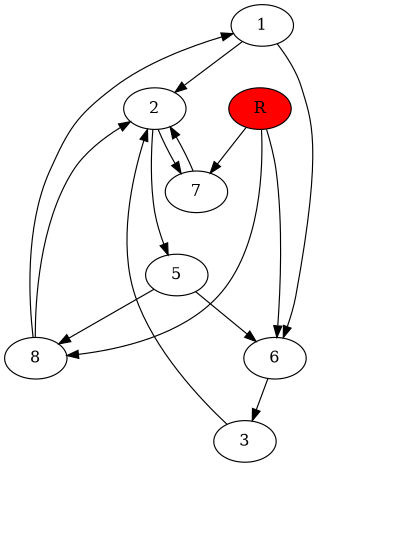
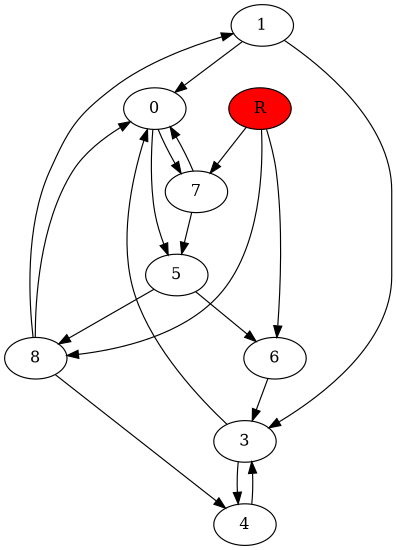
node "2": label "2" -> "0"
edge "1" -> "6": now "1" -> "3"
edge "7" -> "5": added
node "4": added
